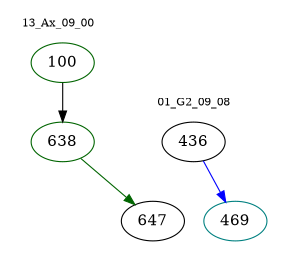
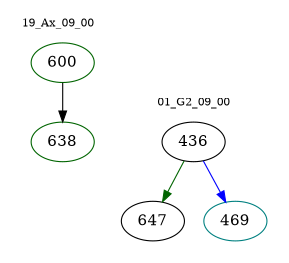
cluster "13_Ax_09_00": label "13_Ax_09_00" -> "19_Ax_09_00"
node "100": label "100" -> "600"
cluster "01_G2_09_08": label "01_G2_09_08" -> "01_G2_09_00"
edge "638" -> "647": now "436" -> "647"
